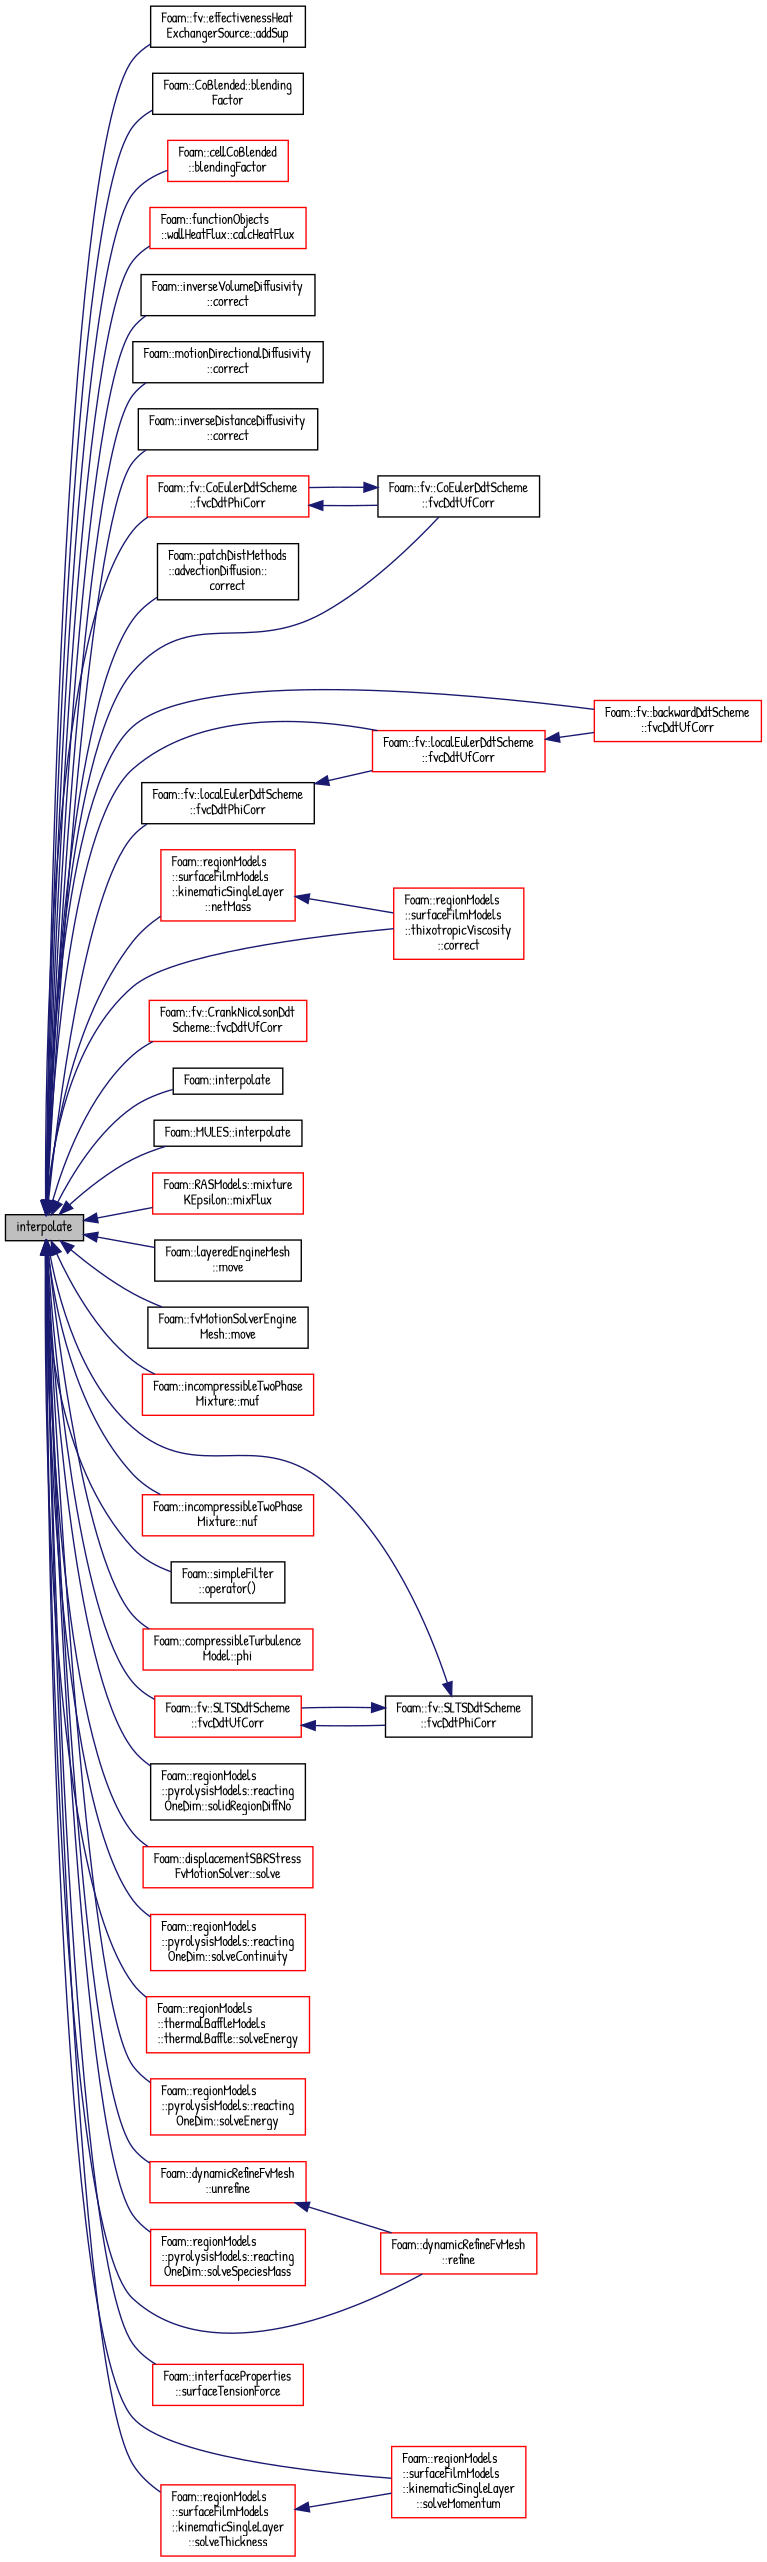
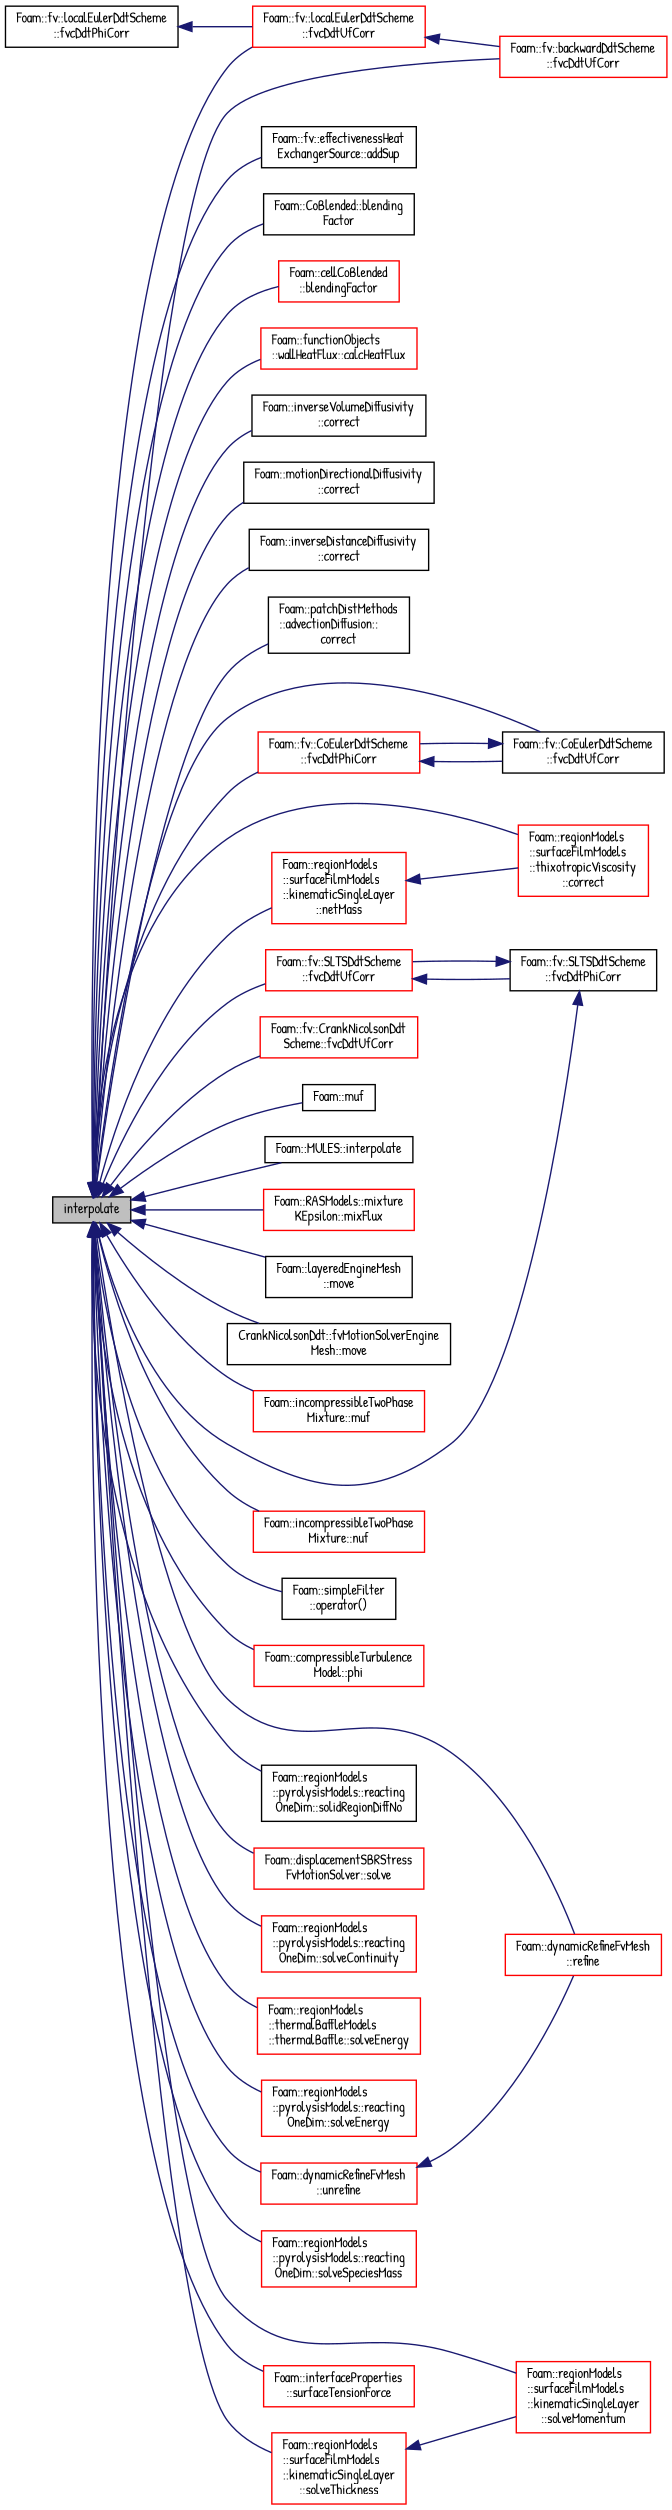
edge "Foam::fv::localEulerDdtScheme ::fvcDdtPhiCorr" -> "interpolate": removed
node "Foam::interpolate": label "Foam::interpolate" -> "Foam::muf"
node "Foam::fvMotionSolverEngine Mesh::move": label "Foam::fvMotionSolverEngine Mesh::move" -> "CrankNicolsonDdt::fvMotionSolverEngine Mesh::move"
